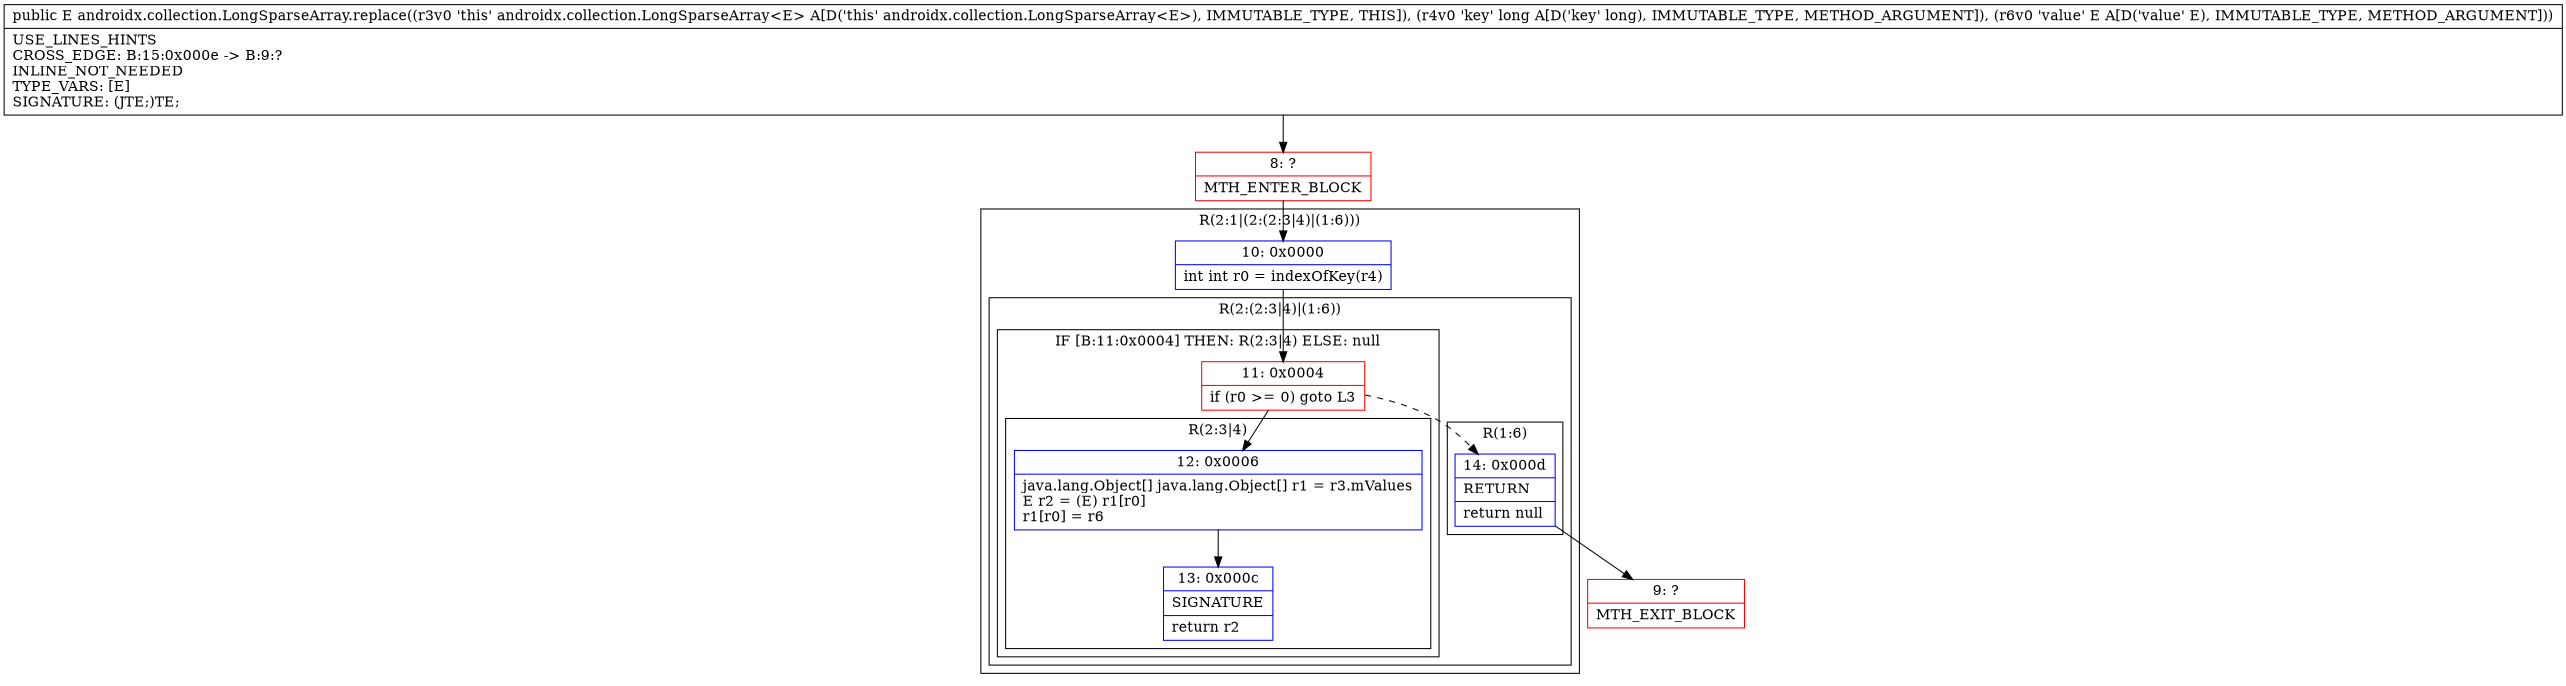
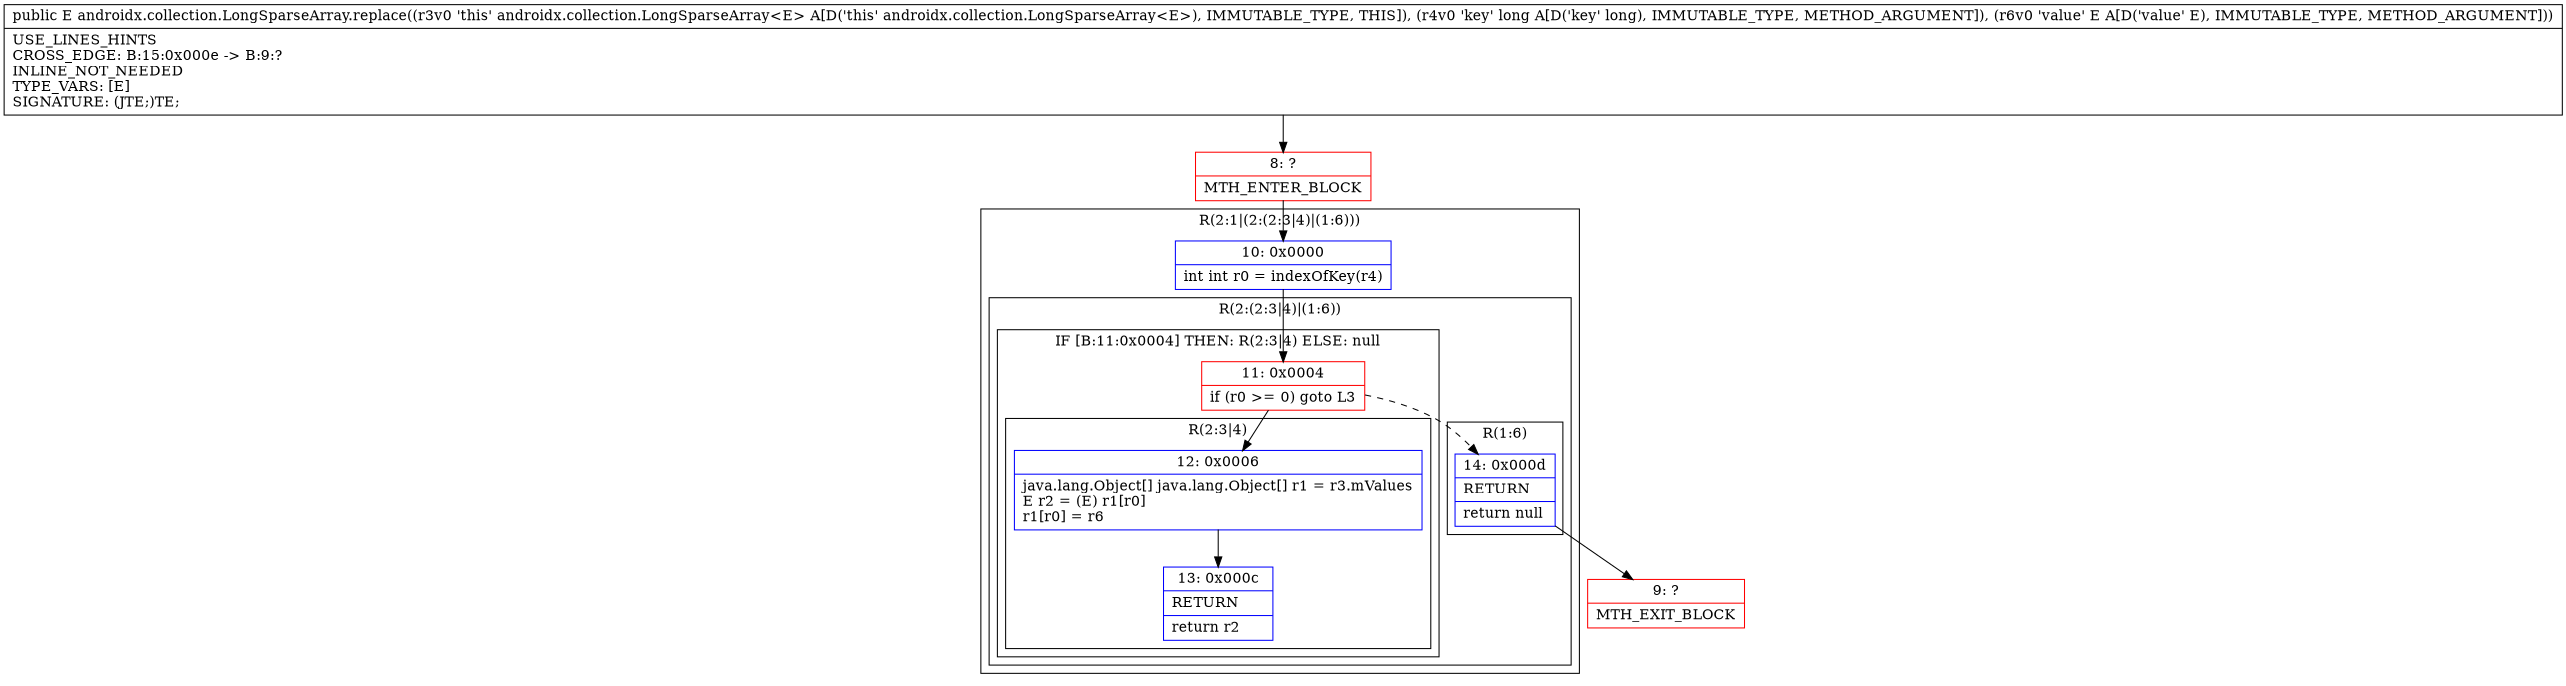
node "13: 0x000c": text "SIGNATURE" -> "RETURN"
